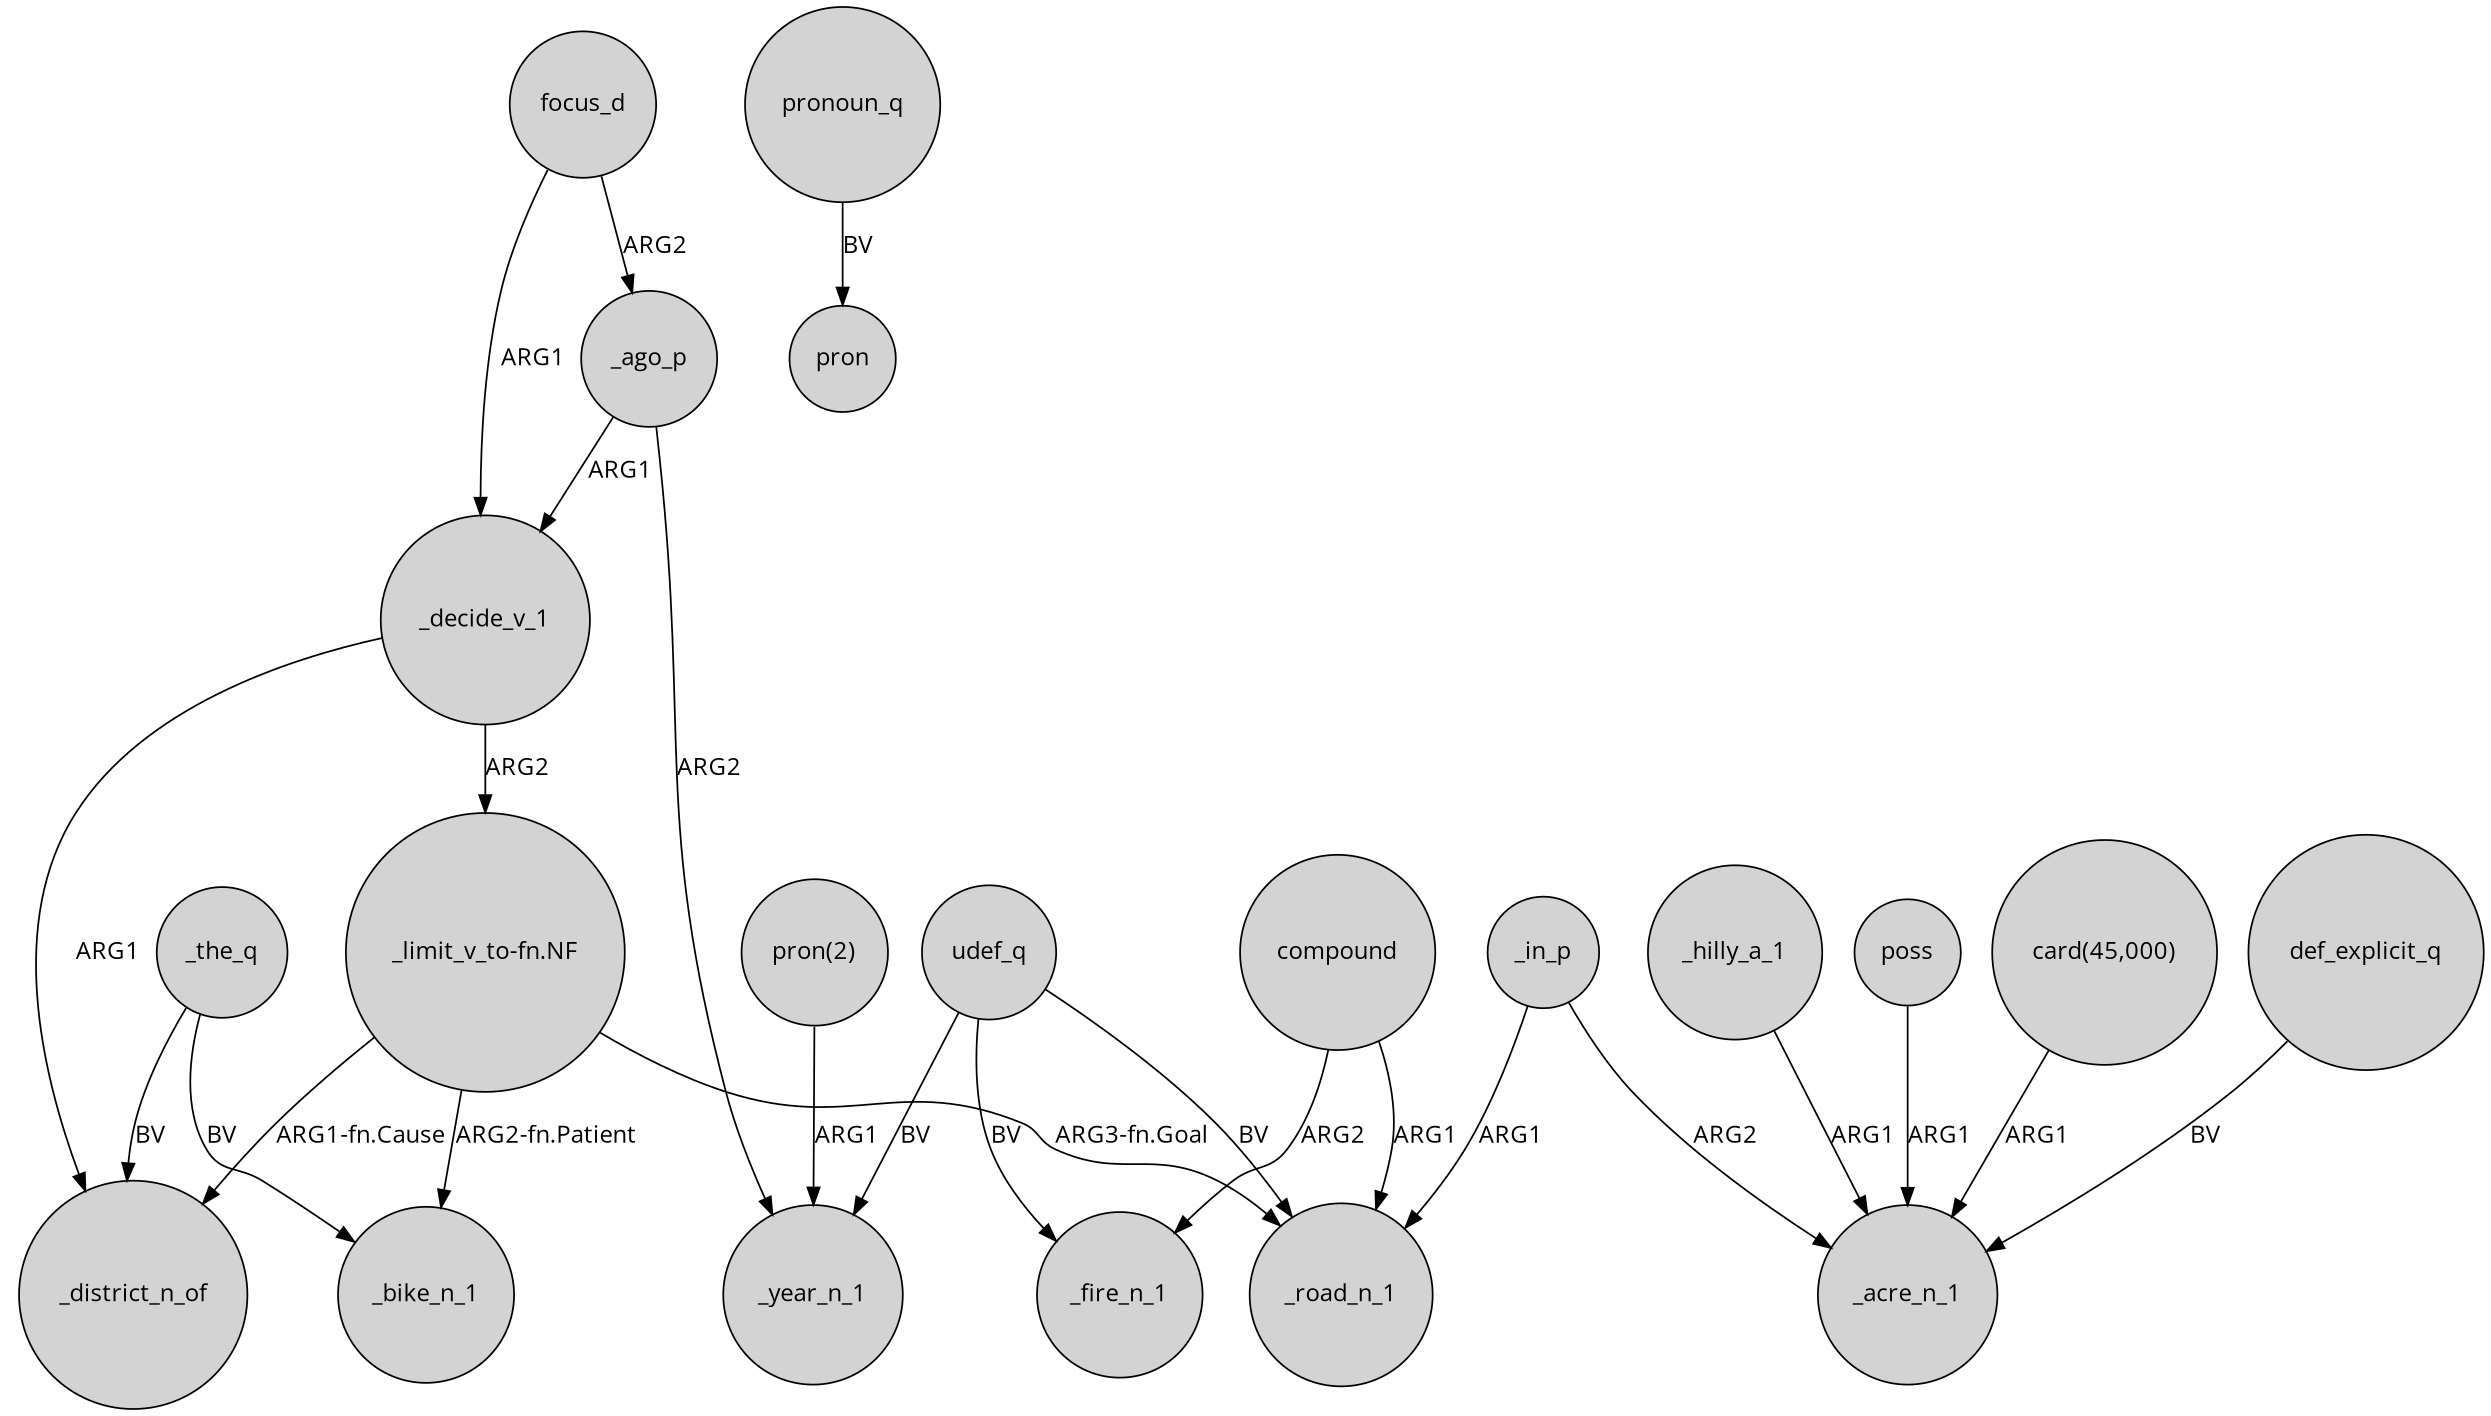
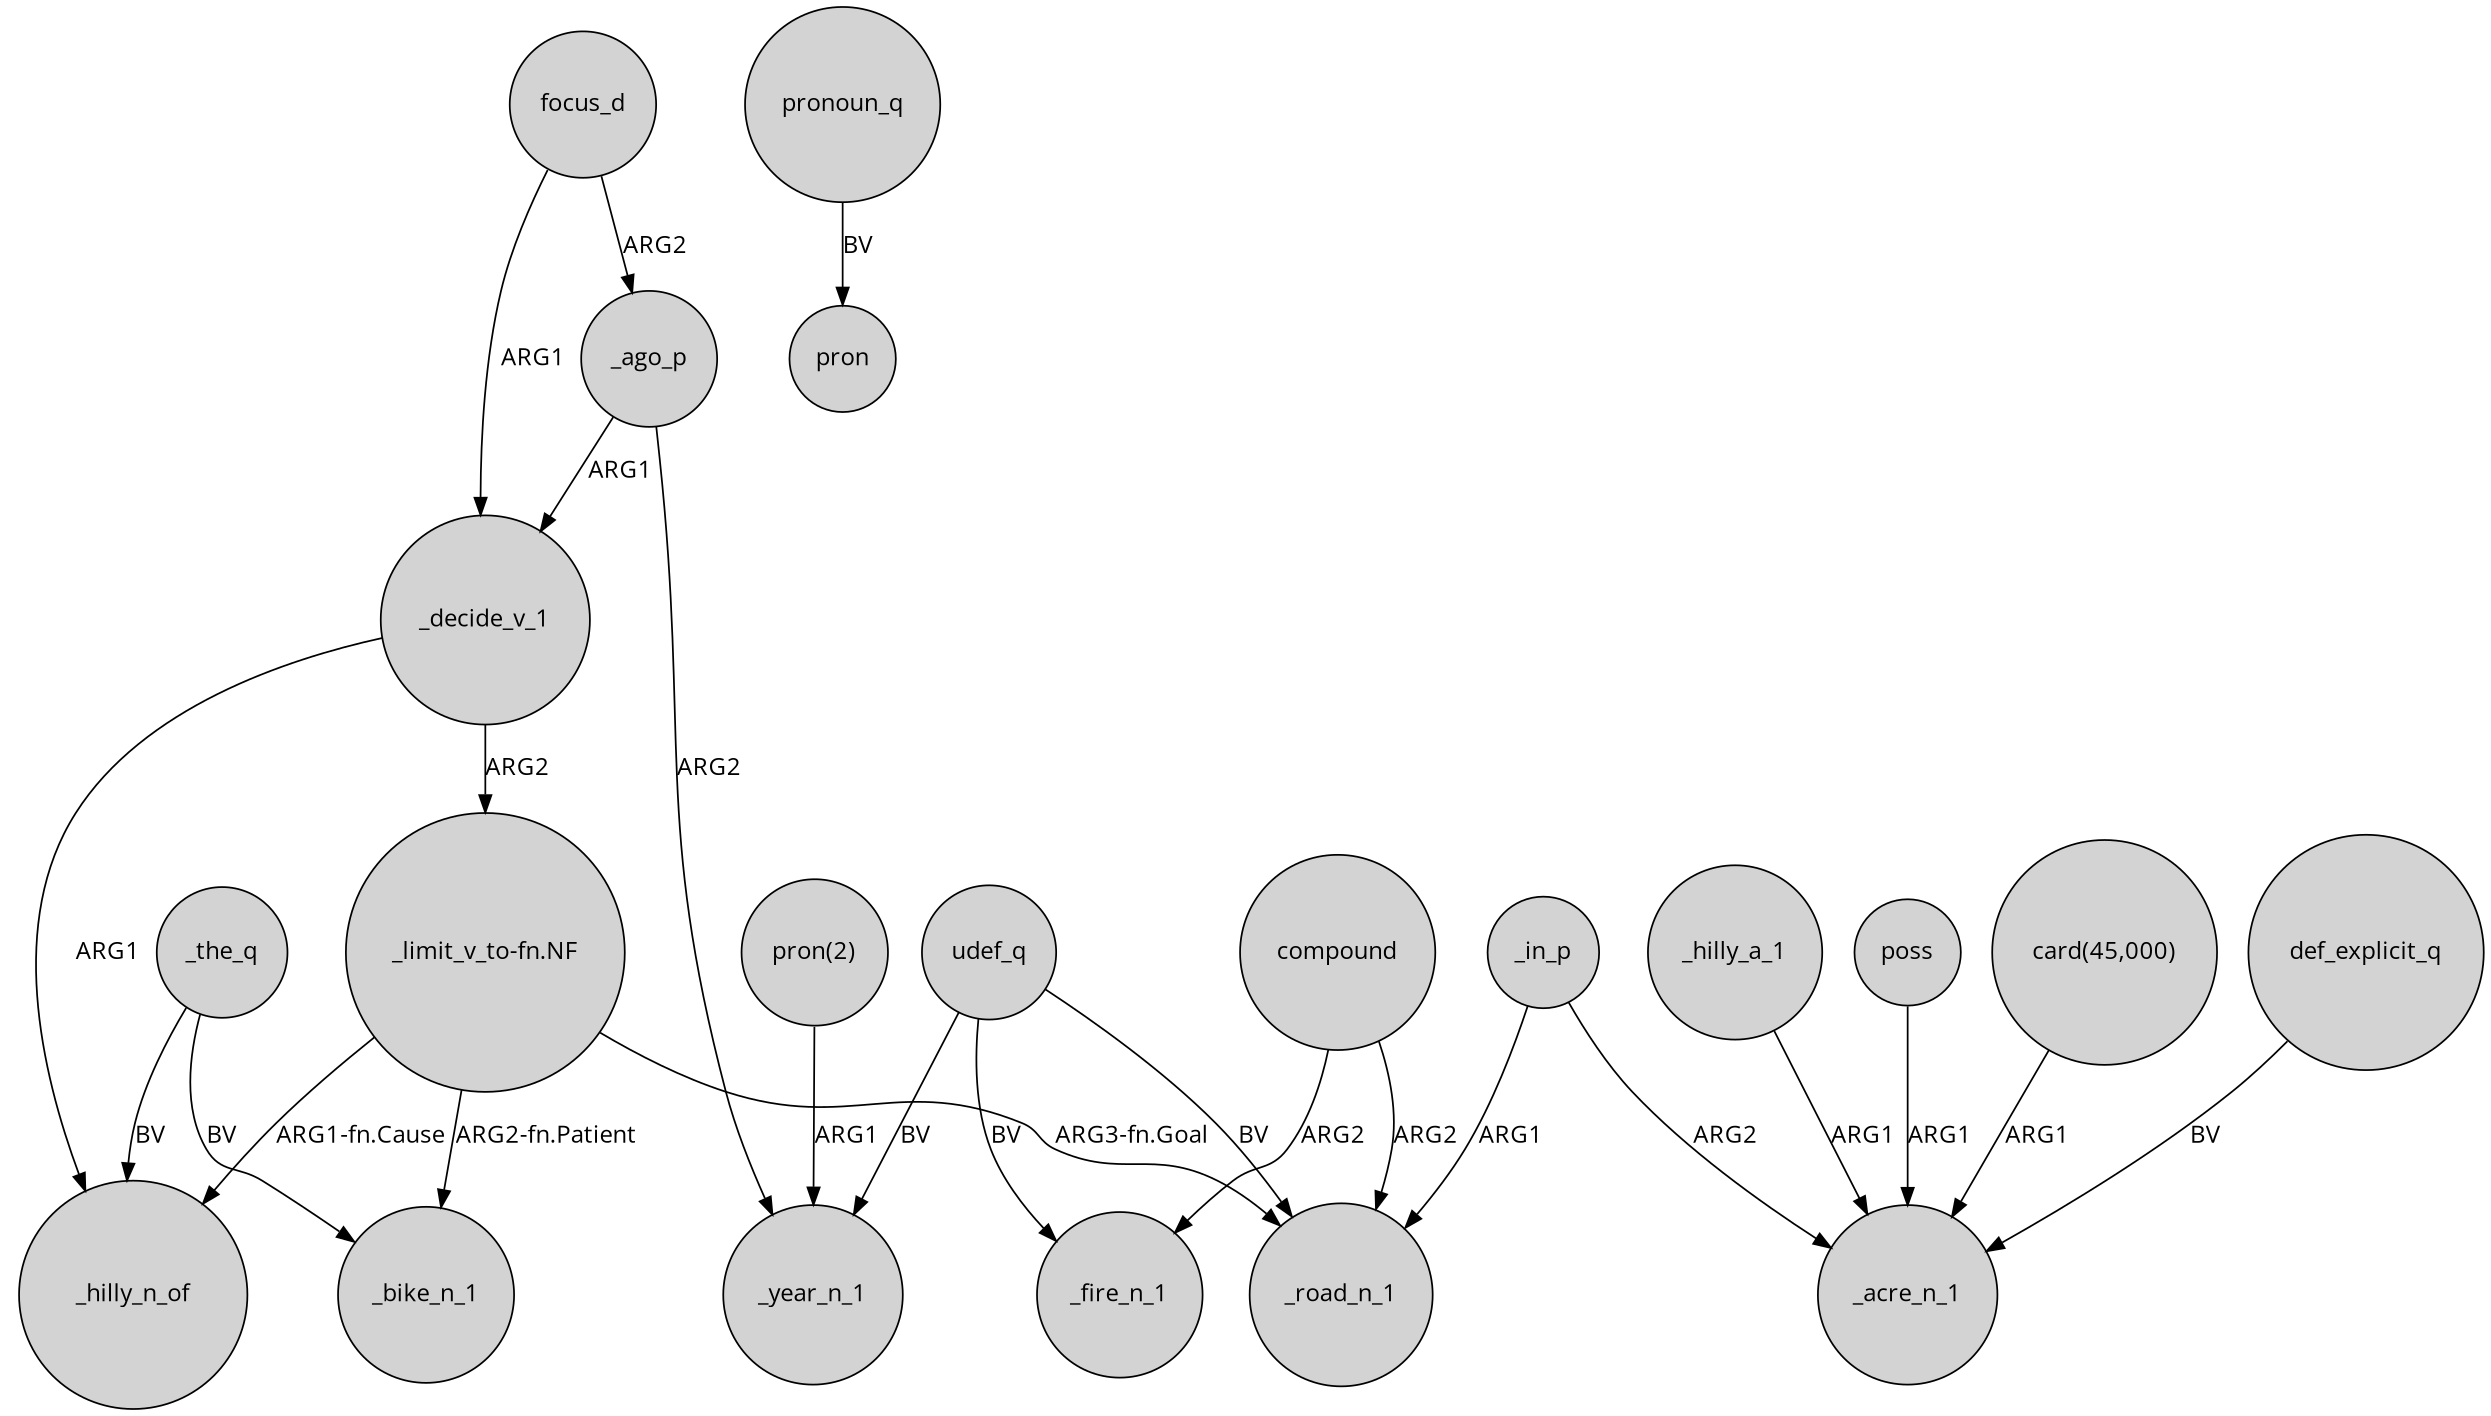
edge "compound" -> "_road_n_1": label "ARG1" -> "ARG2"
node "_district_n_of": label "_district_n_of" -> "_hilly_n_of"
